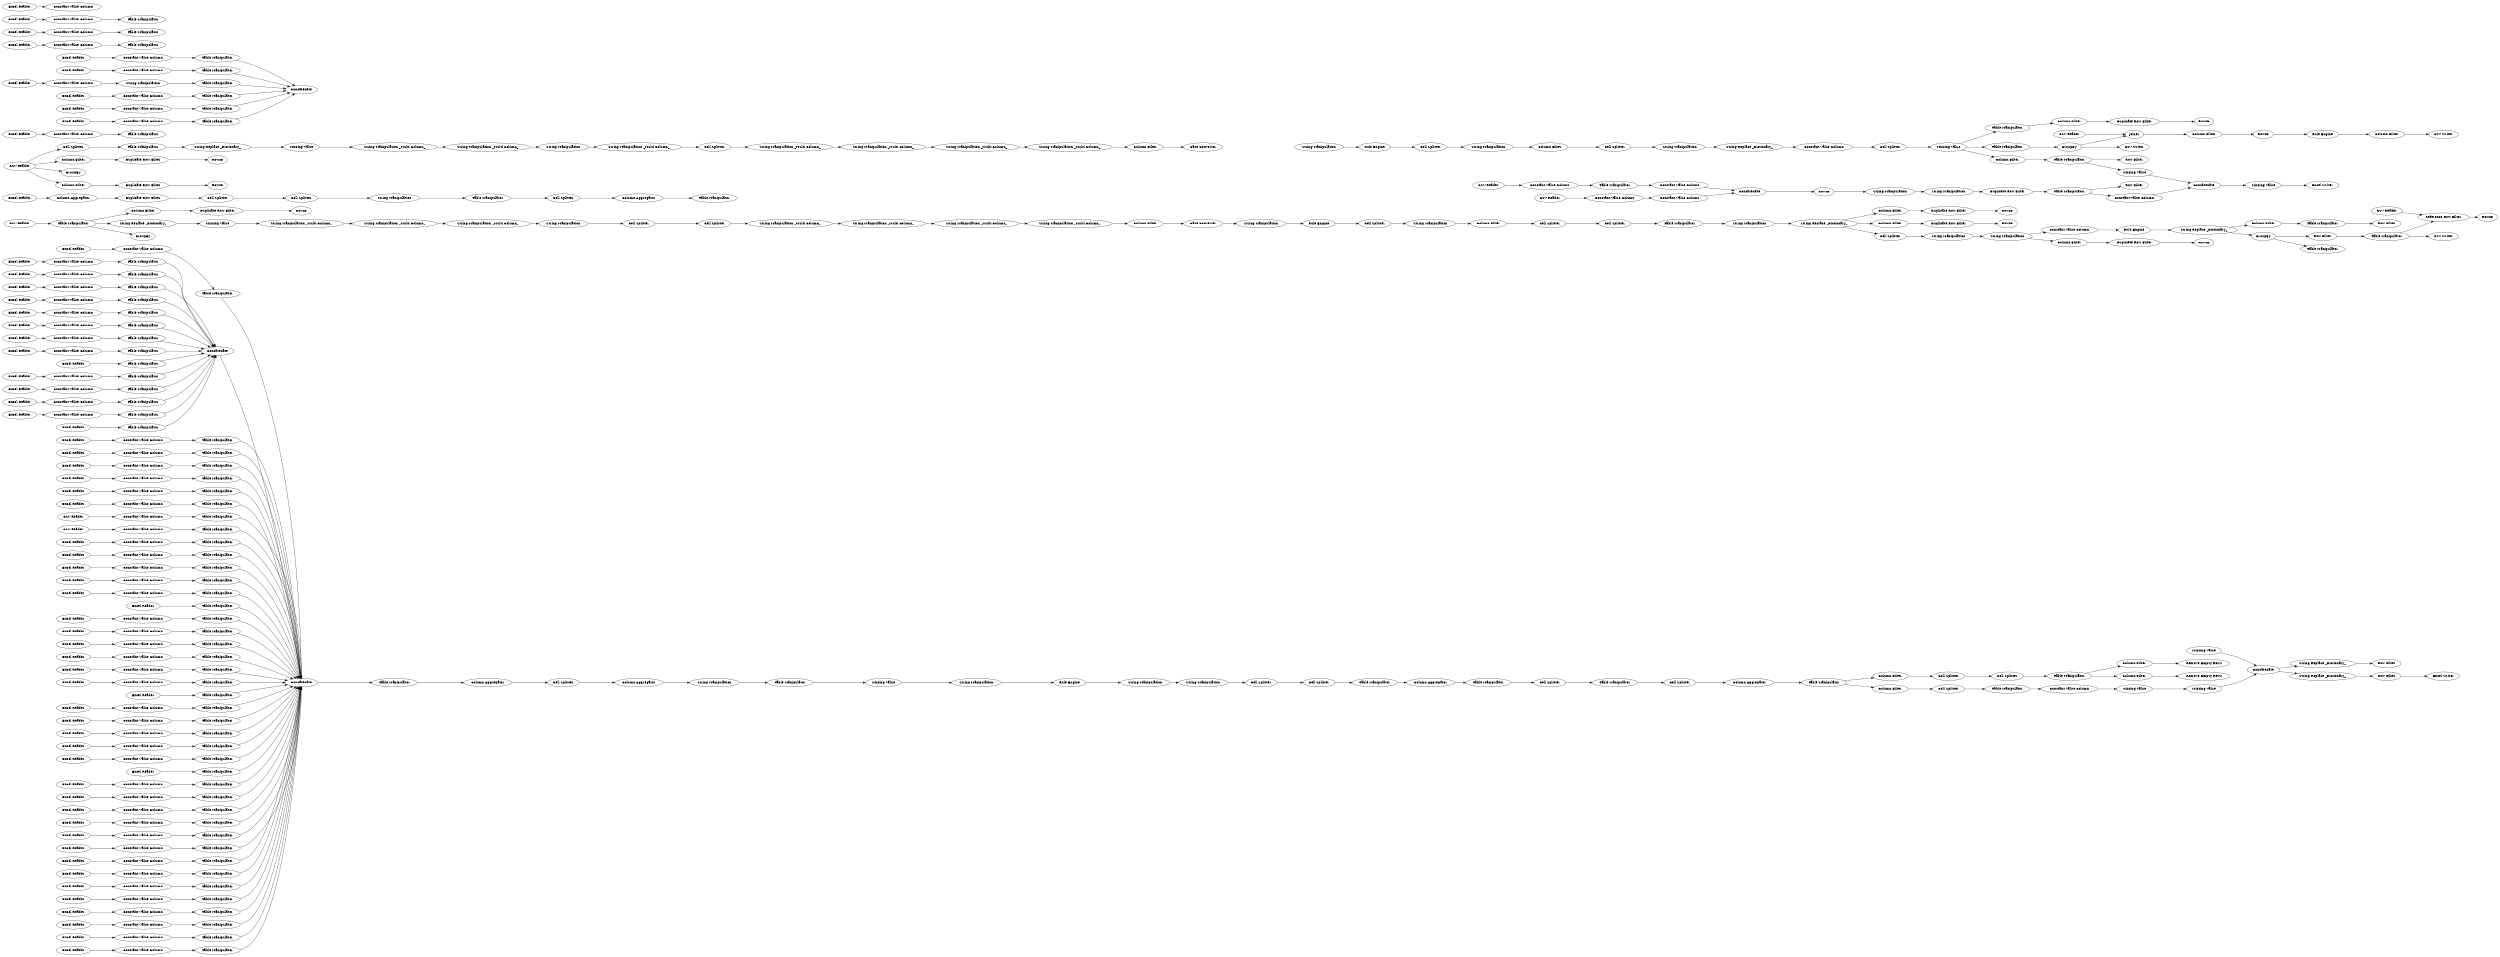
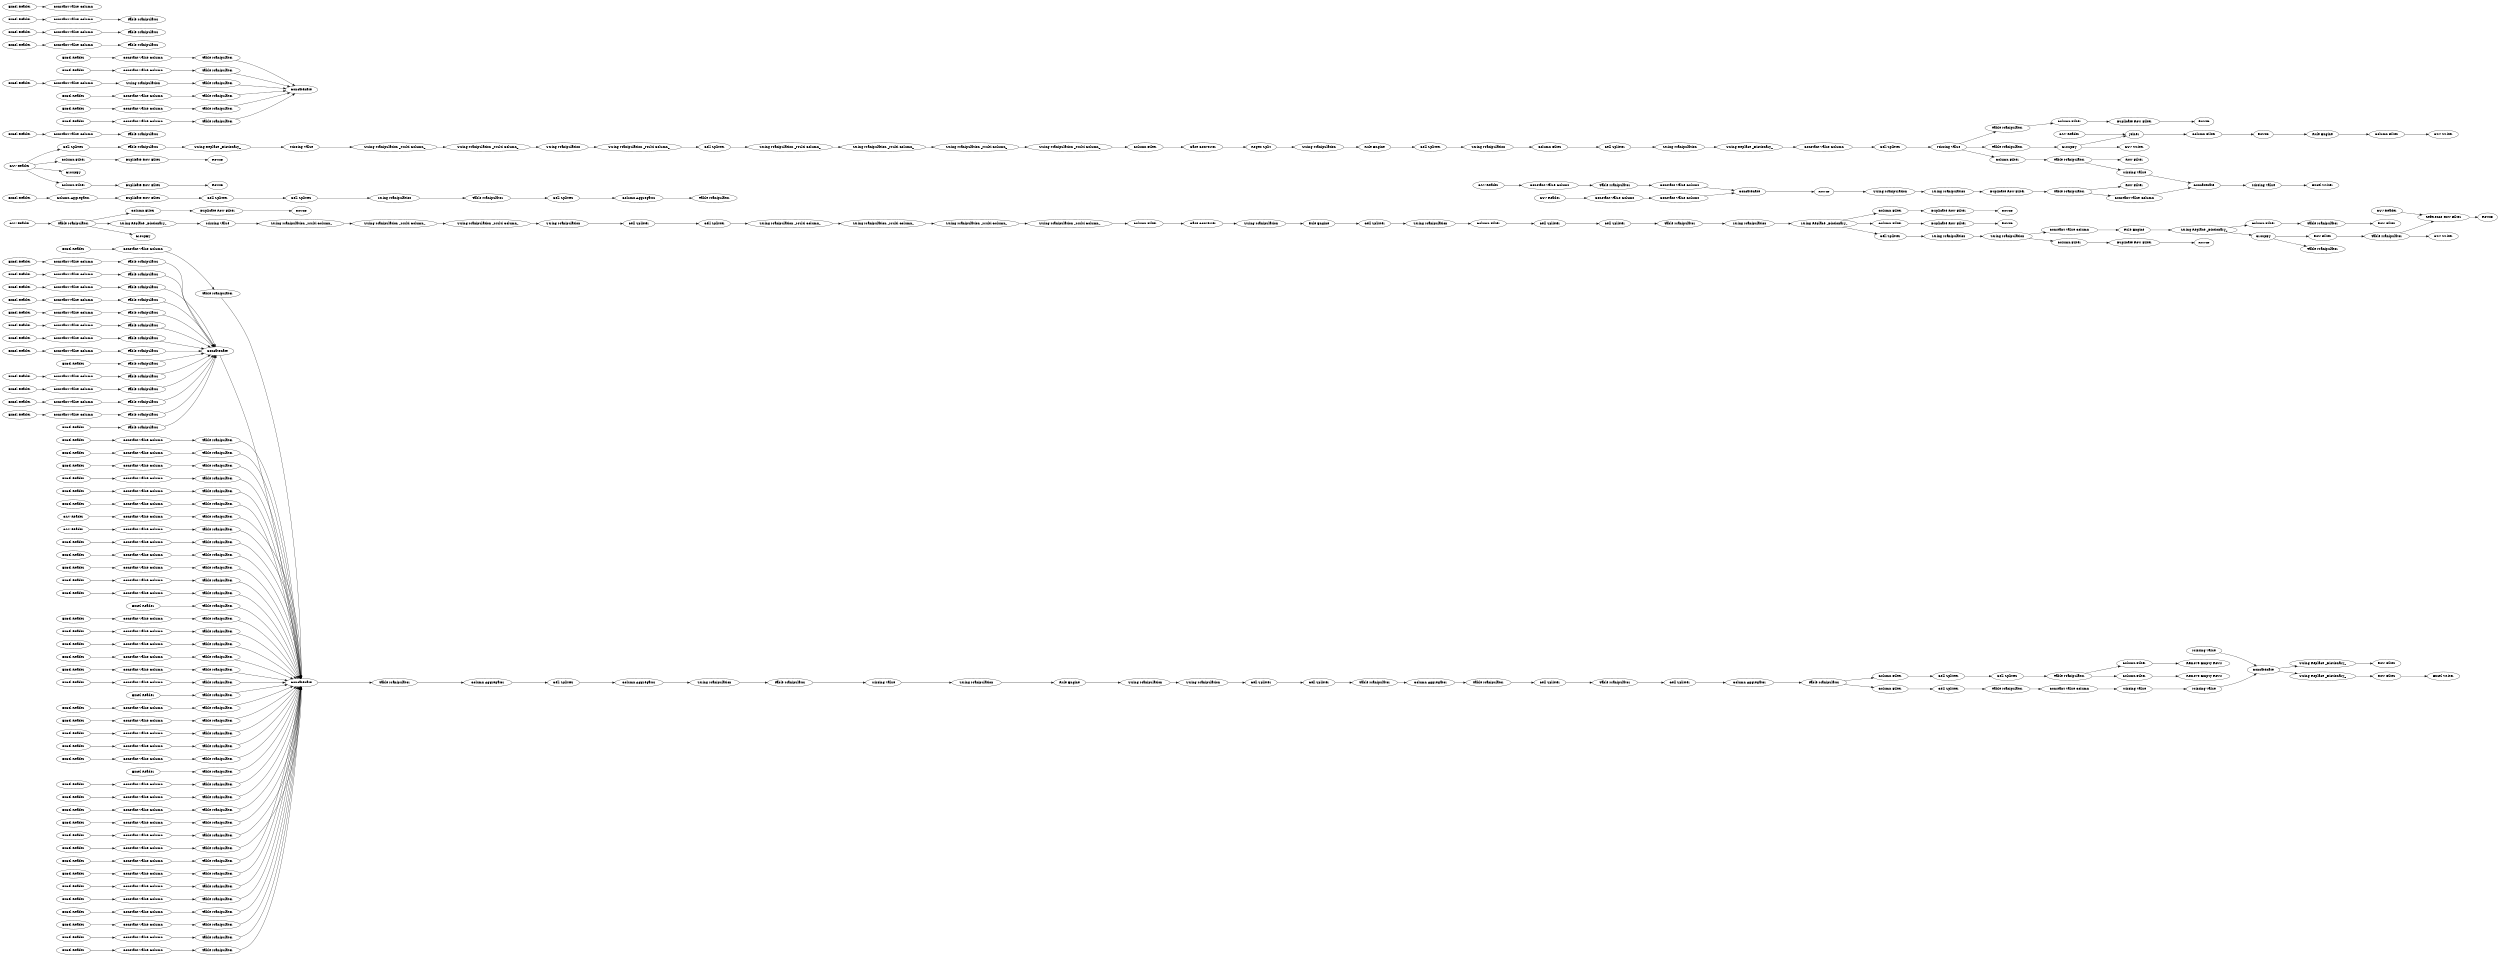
node "Regex Split": added
